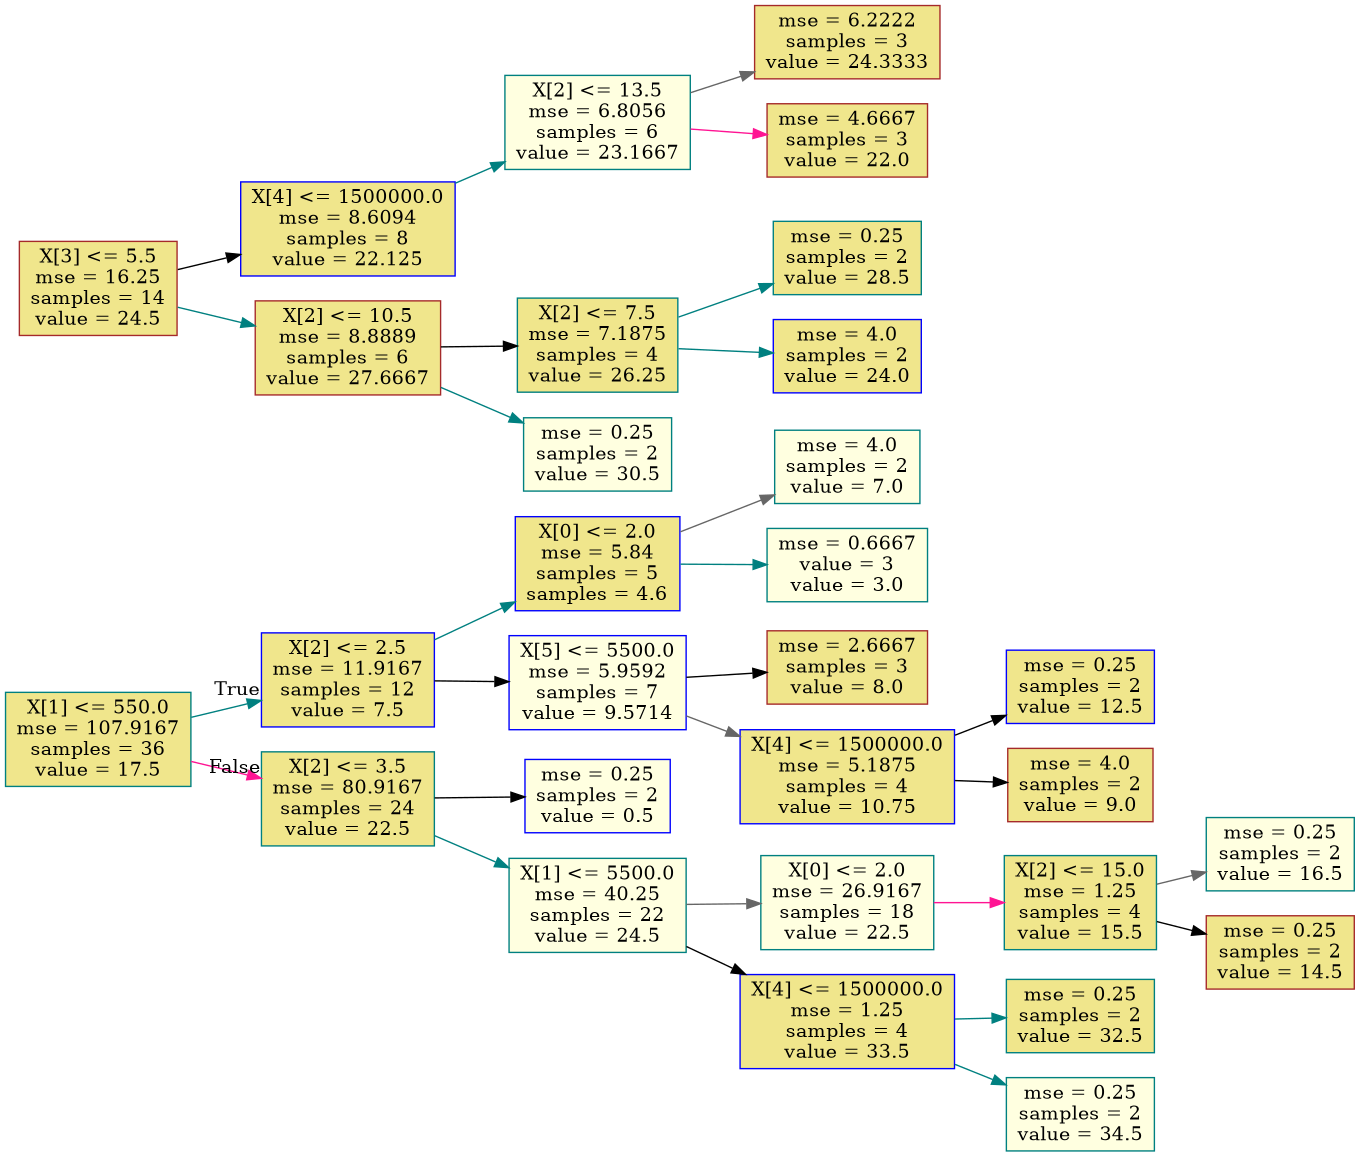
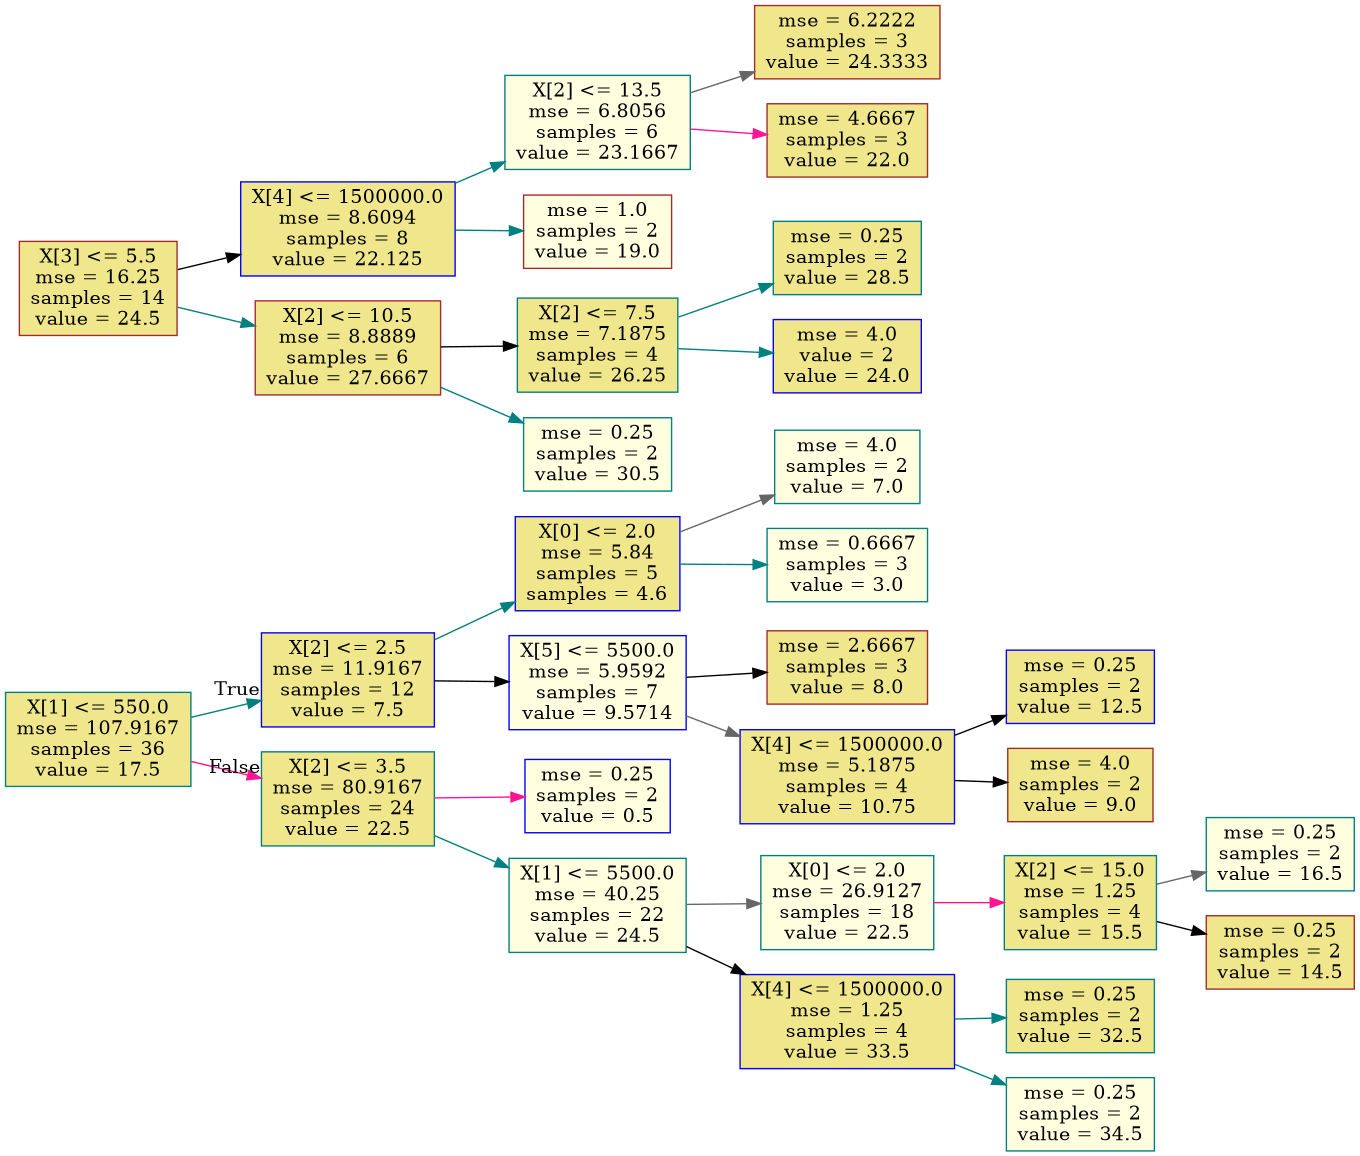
node "mse = 1.0 samples = 2 value = 19.0": added
node "mse = 4.0 samples = 2 value = 24.0": label "mse = 4.0 samples = 2 value = 24.0" -> "mse = 4.0 value = 2 value = 24.0"
node "mse = 0.6667 value = 3 value = 3.0": label "mse = 0.6667 value = 3 value = 3.0" -> "mse = 0.6667 samples = 3 value = 3.0"
edge "X[2] <= 3.5 mse = 80.9167 samples = 24 value = 22.5" -> "mse = 0.25 samples = 2 value = 0.5": color black -> deeppink
node "X[0] <= 2.0 mse = 26.9167 samples = 18 value = 22.5": label "X[0] <= 2.0 mse = 26.9167 samples = 18 value = 22.5" -> "X[0] <= 2.0 mse = 26.9127 samples = 18 value = 22.5"
